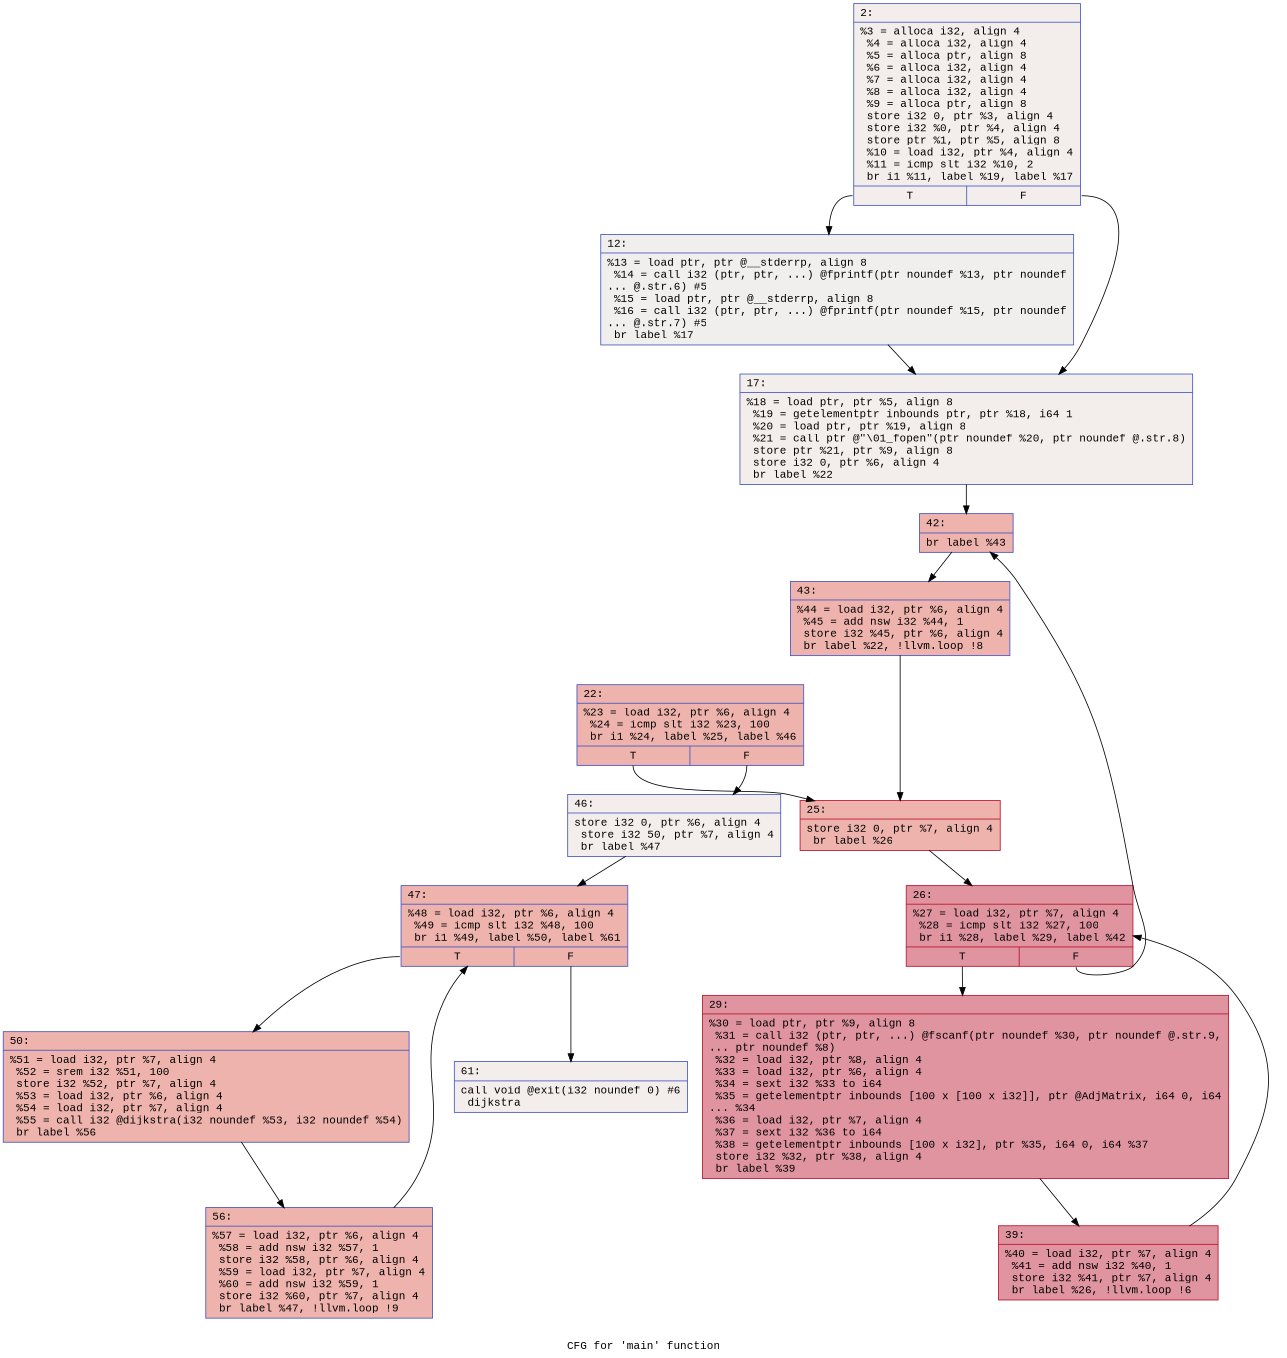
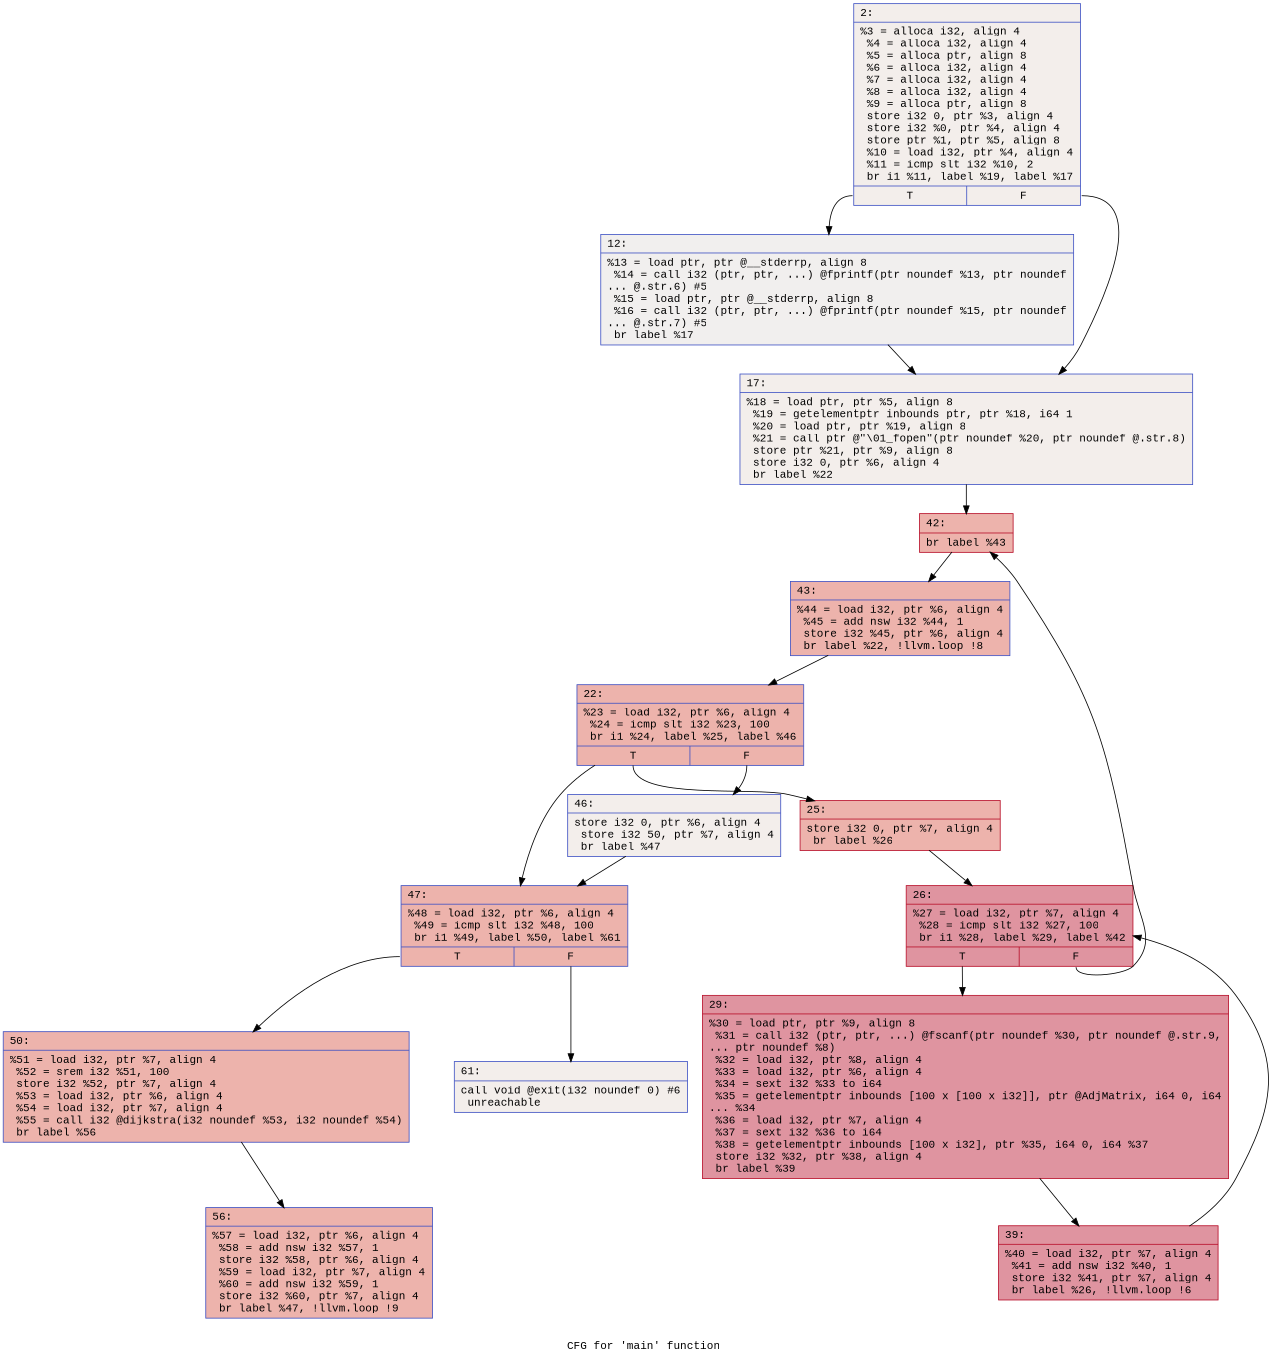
node "42:": color #3d50c3ff -> #b70d28ff
edge "43:" -> "25:": now "43:" -> "22:"
edge "56:" -> "47:": now "22:" -> "47:"
node "61:": text "dijkstra" -> "unreachable"
